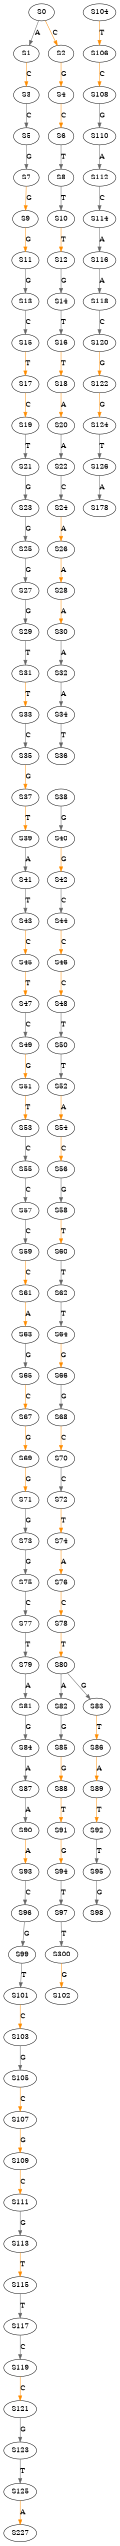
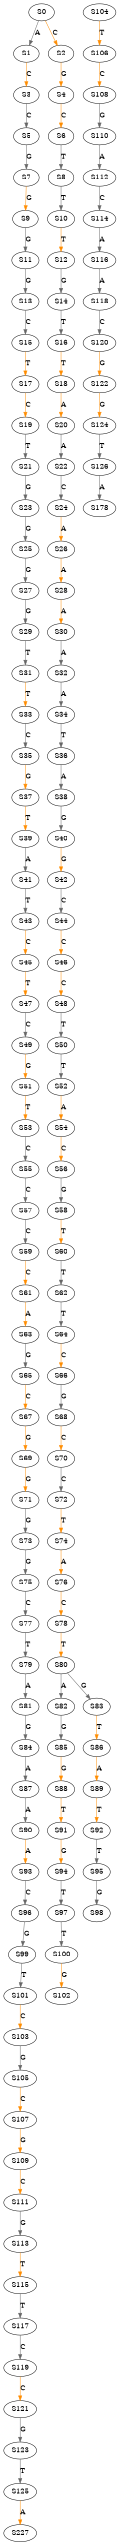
edge "S9" -> "S11": color darkorange -> gray40
edge "S36" -> "S38": added, label "A"
edge "S64" -> "S66": label "G" -> "C"
node "S300": label "S300" -> "S100"
